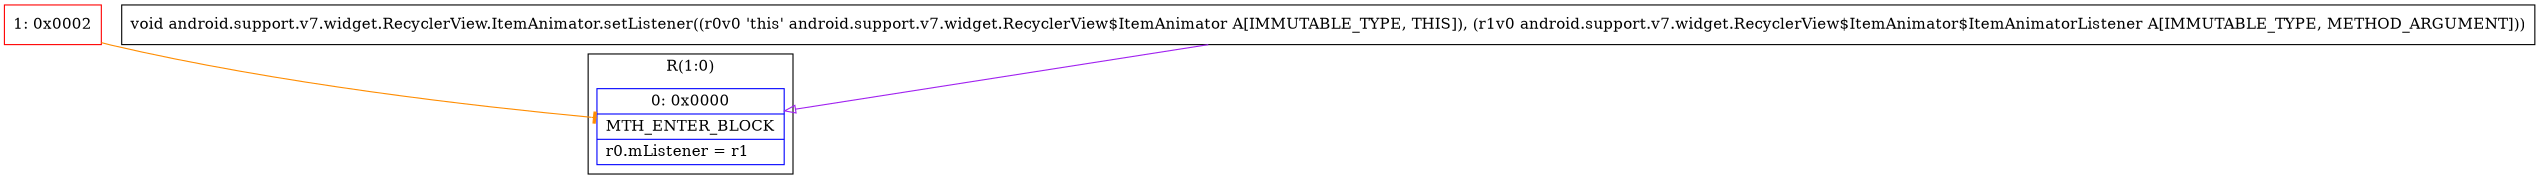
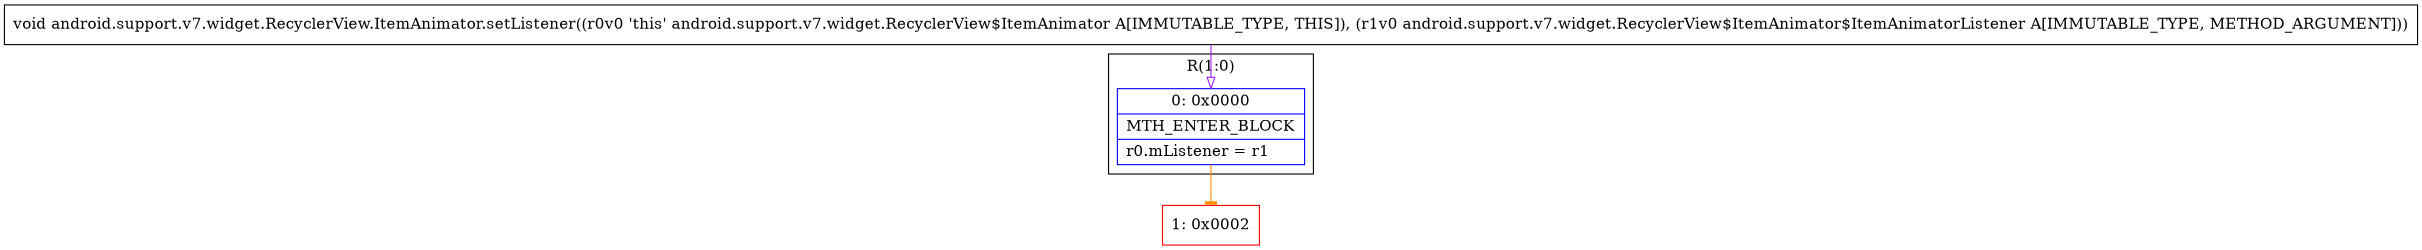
edge "1: 0x0002" -> "0: 0x0000": reversed
